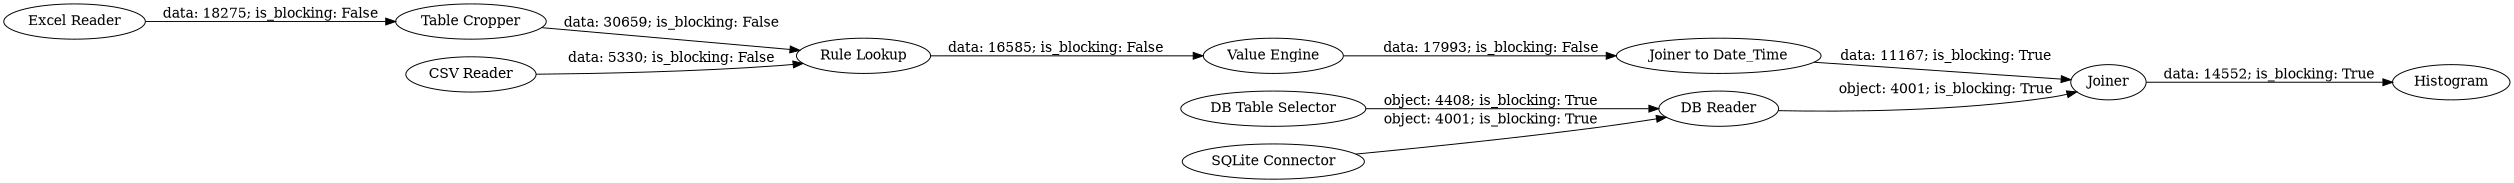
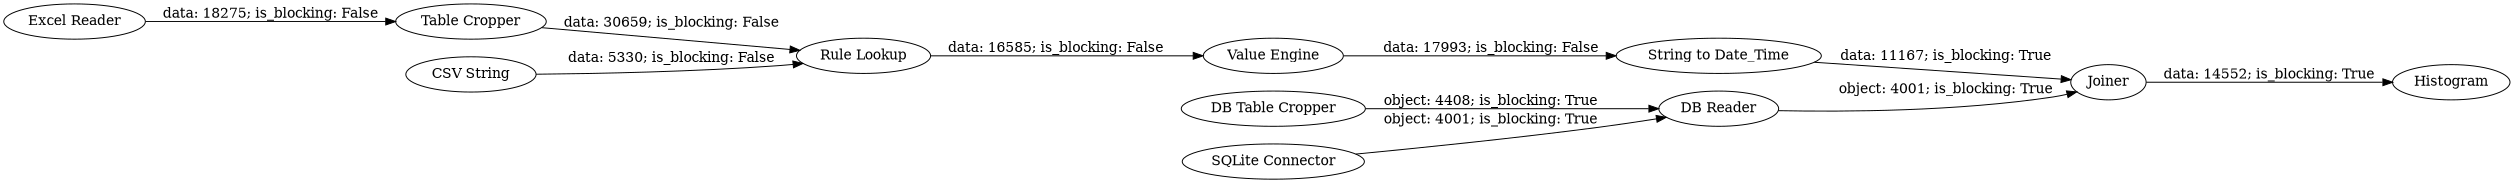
node "Joiner to Date_Time": label "Joiner to Date_Time" -> "String to Date_Time"
node "CSV Reader": label "CSV Reader" -> "CSV String"
node "DB Table Selector": label "DB Table Selector" -> "DB Table Cropper"
